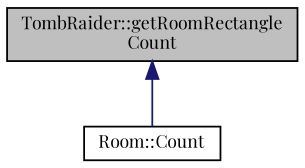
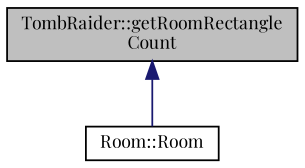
node "Room::Count": label "Room::Count" -> "Room::Room"
